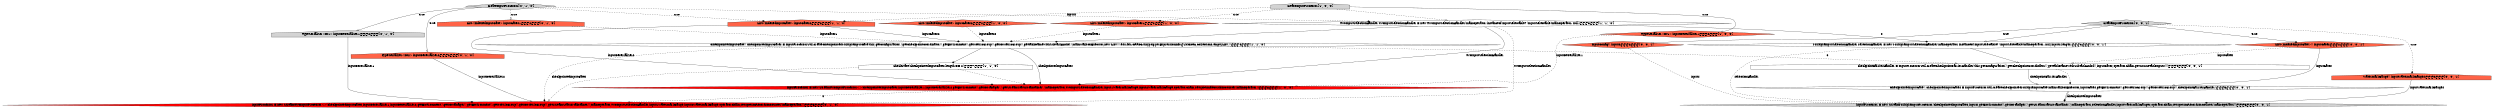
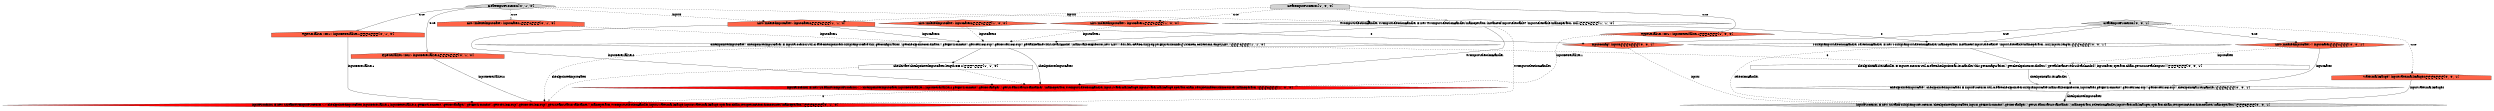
edge "createInputProcessor['0', '1', '0']" -> "List<IndexedInputGate> inputGates2@@@2@@@['1', '1', '0']": label "true" -> "inputs"
edge "List<IndexedInputGate> inputGates2@@@2@@@['1', '1', '0']" -> "InputConfig(( inputs@@@2@@@['0', '0', '1']": added, label "0"
node "TypeSerializer<IN1> inputDeserializer1@@@2@@@['0', '1', '0']": fillcolor lightgray -> tomato
